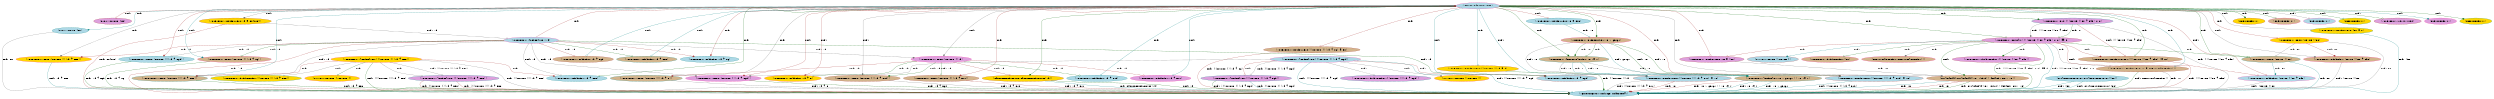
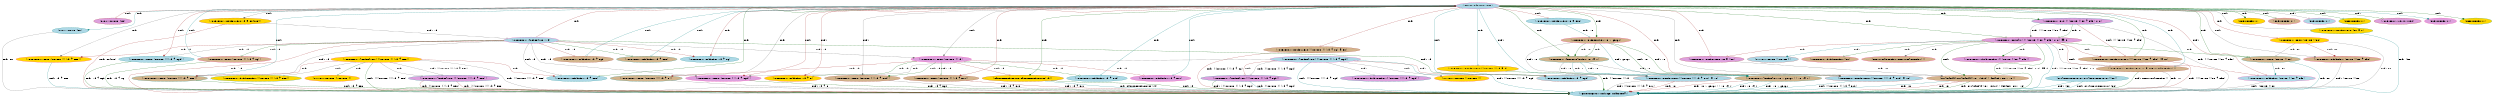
edge "(METHOD,tftp_connect)" -> "(<operator>.cast,(_QWORD *)(v9 + 16))": reversed
